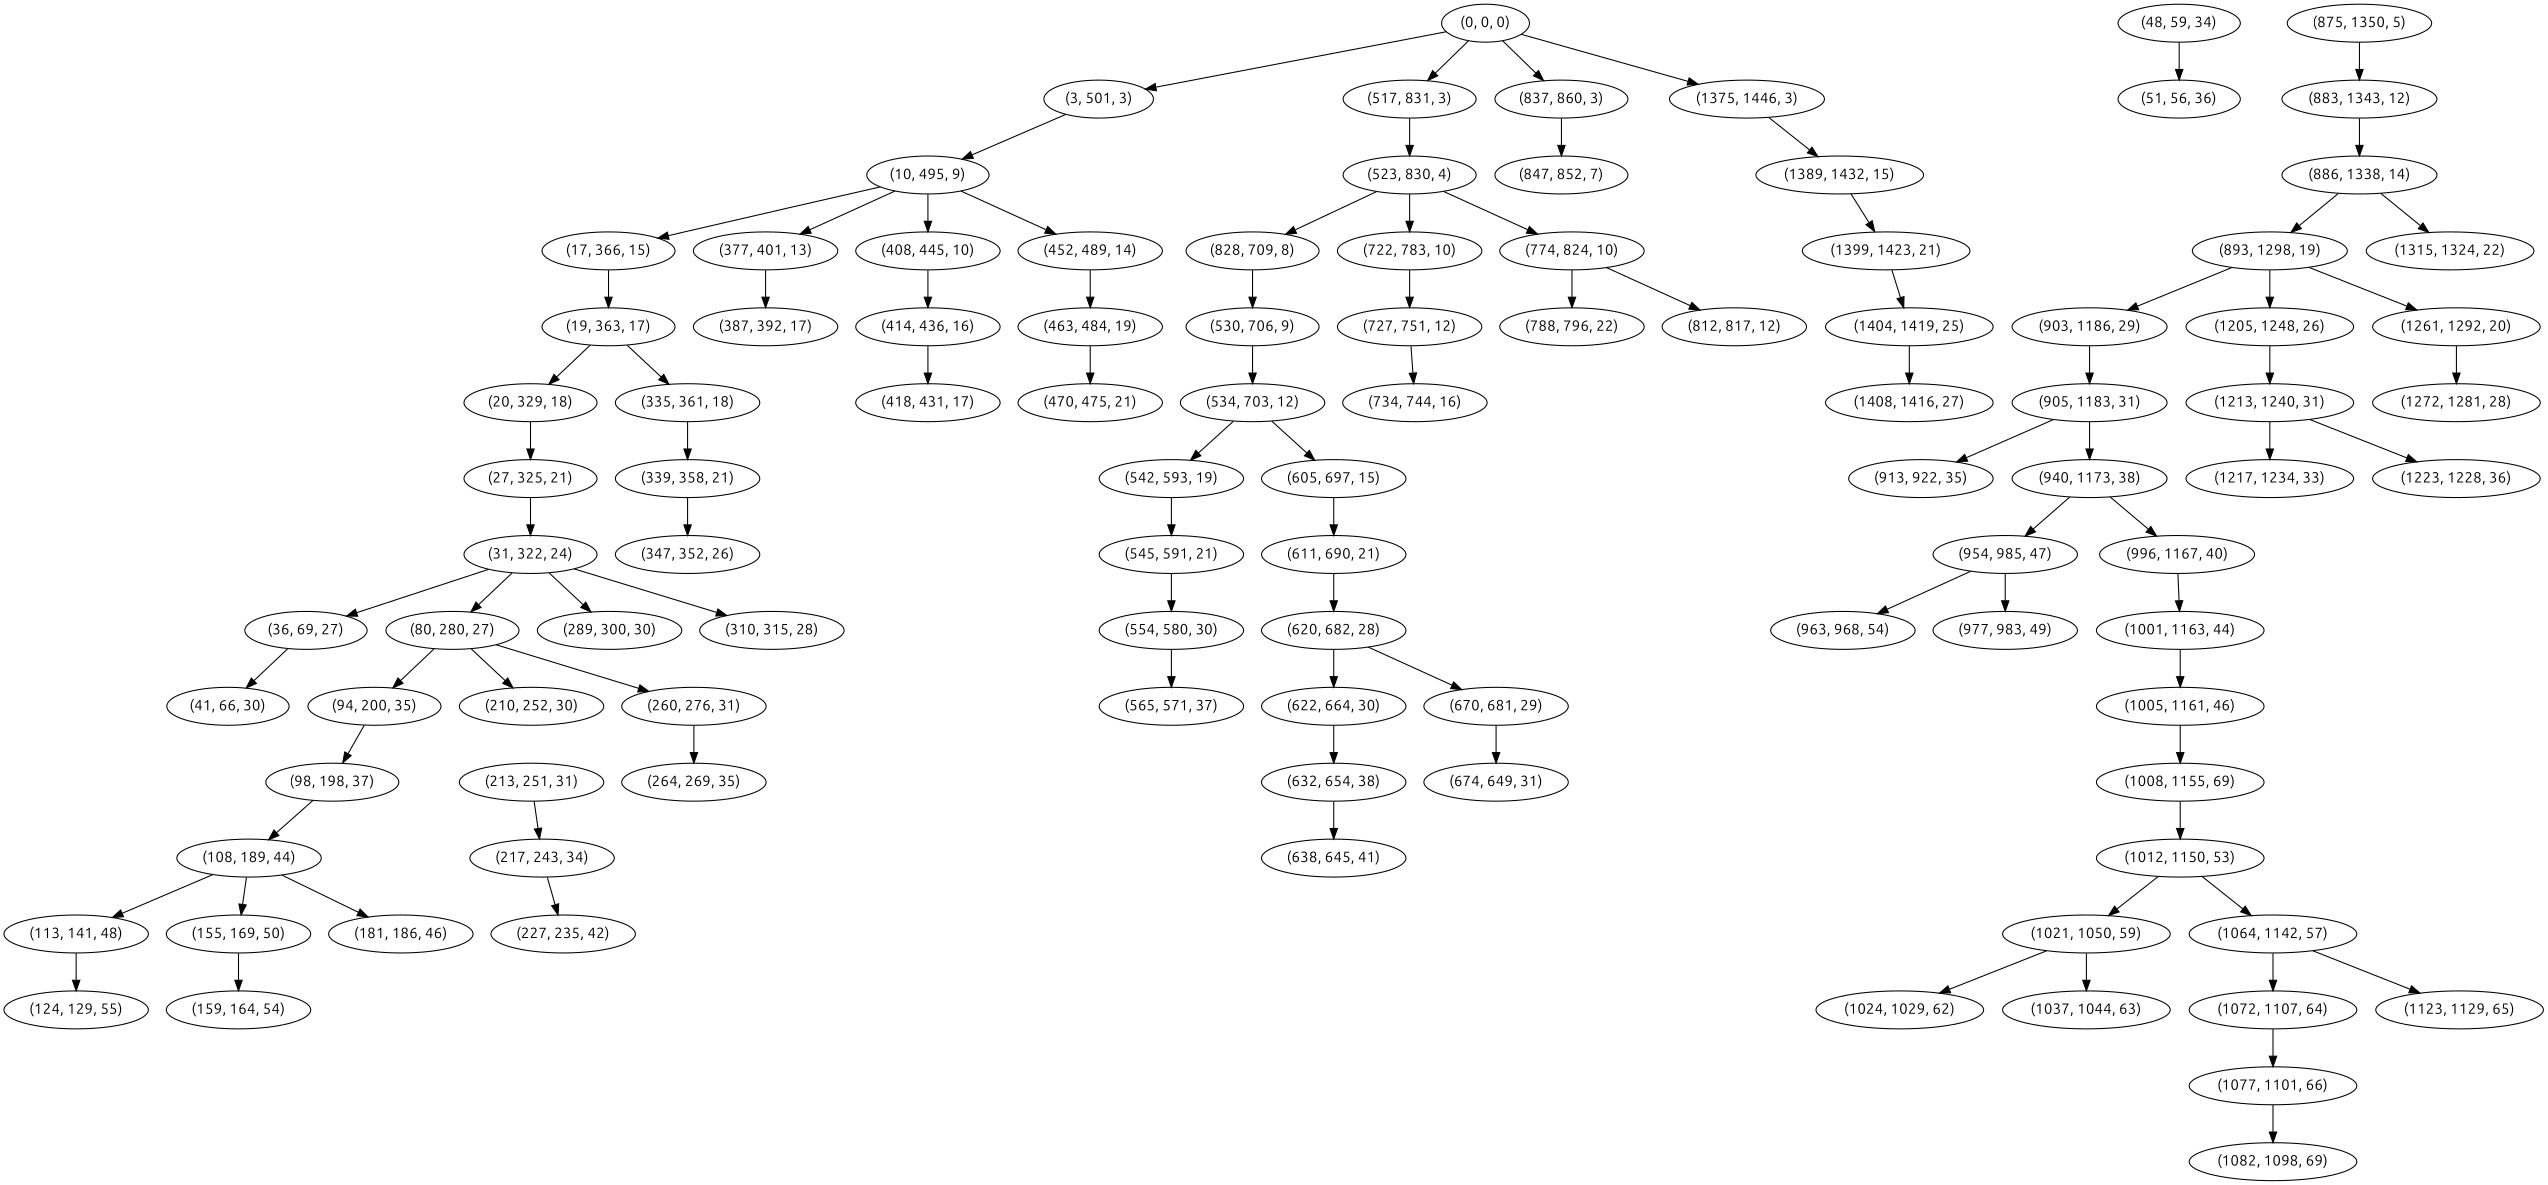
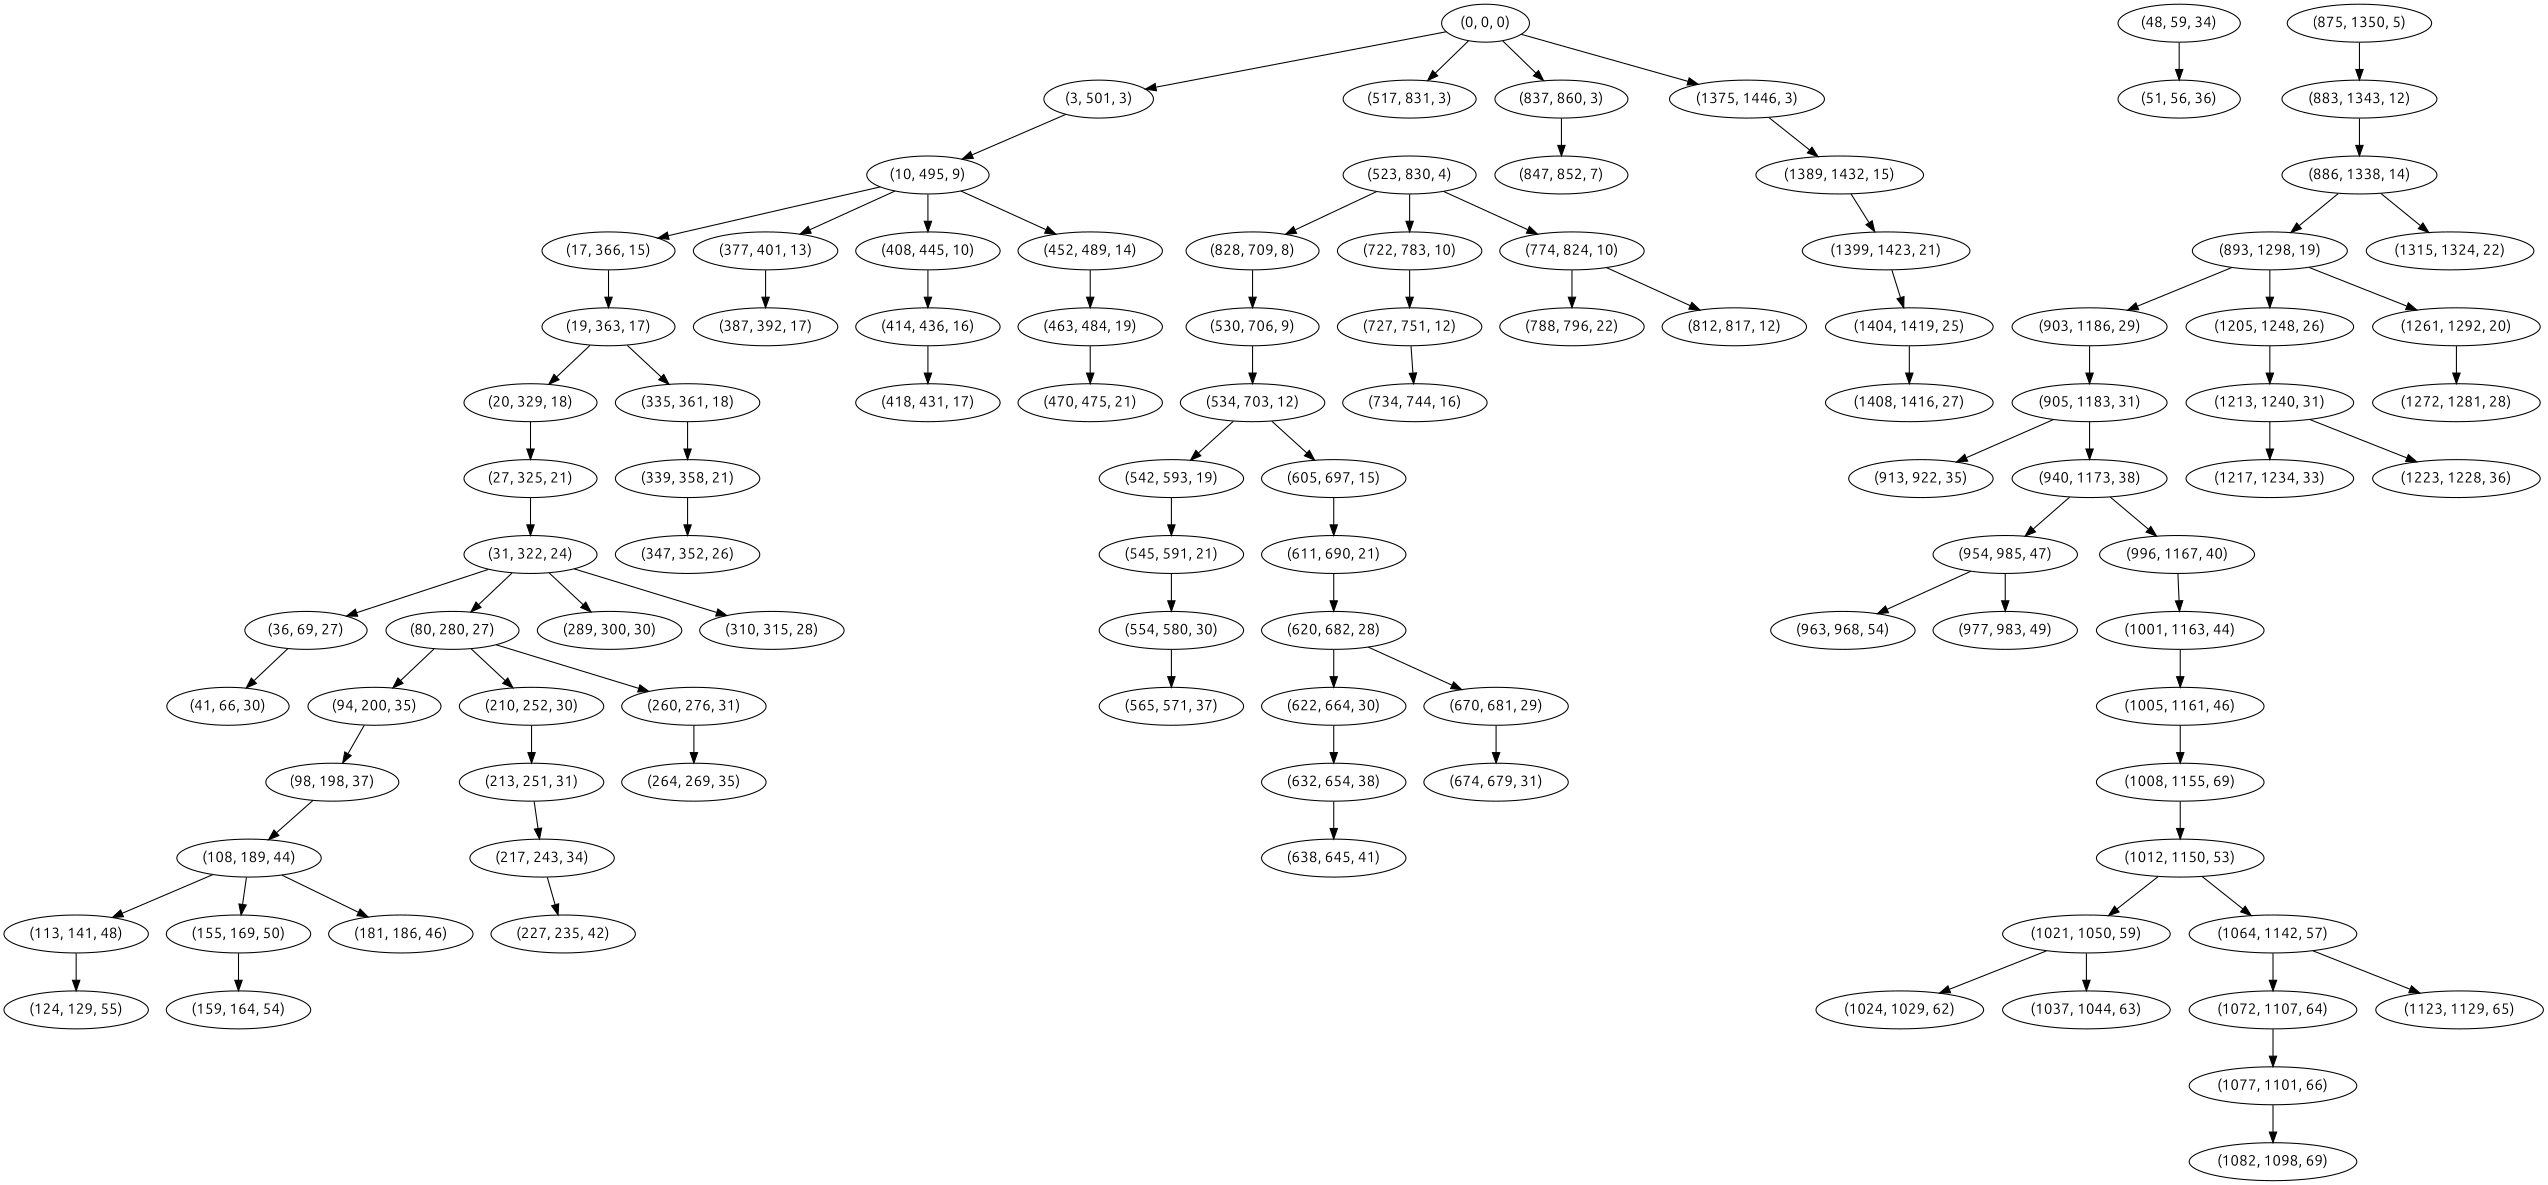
edge "(517, 831, 3)" -> "(523, 830, 4)": removed
edge "(210, 252, 30)" -> "(213, 251, 31)": added
node "(674, 649, 31)": label "(674, 649, 31)" -> "(674, 679, 31)"
